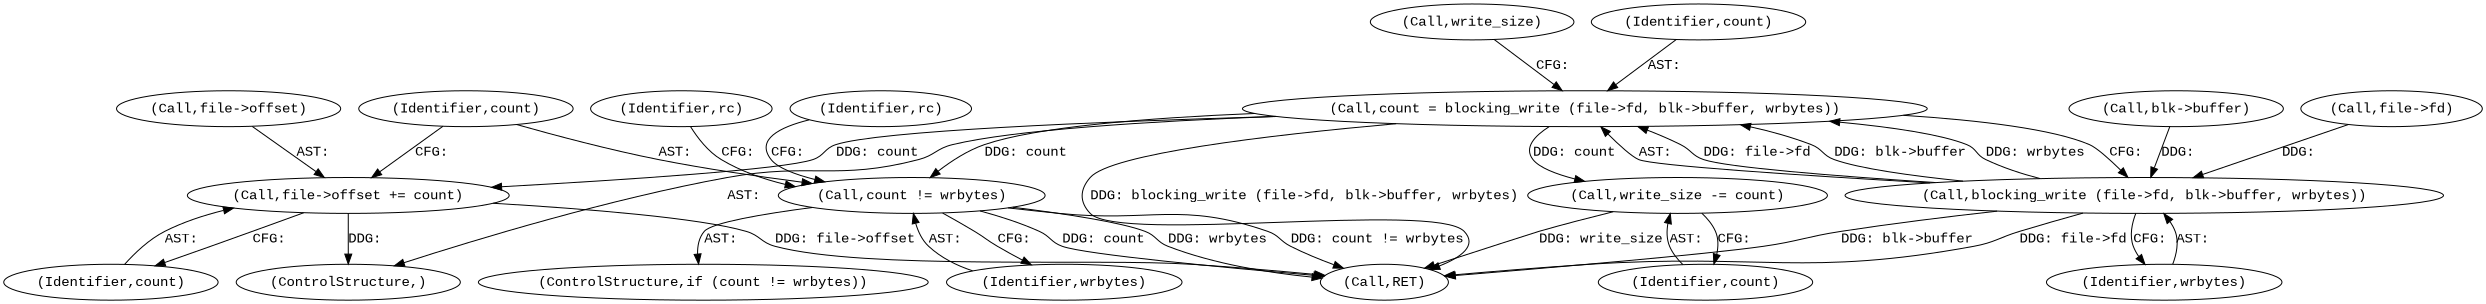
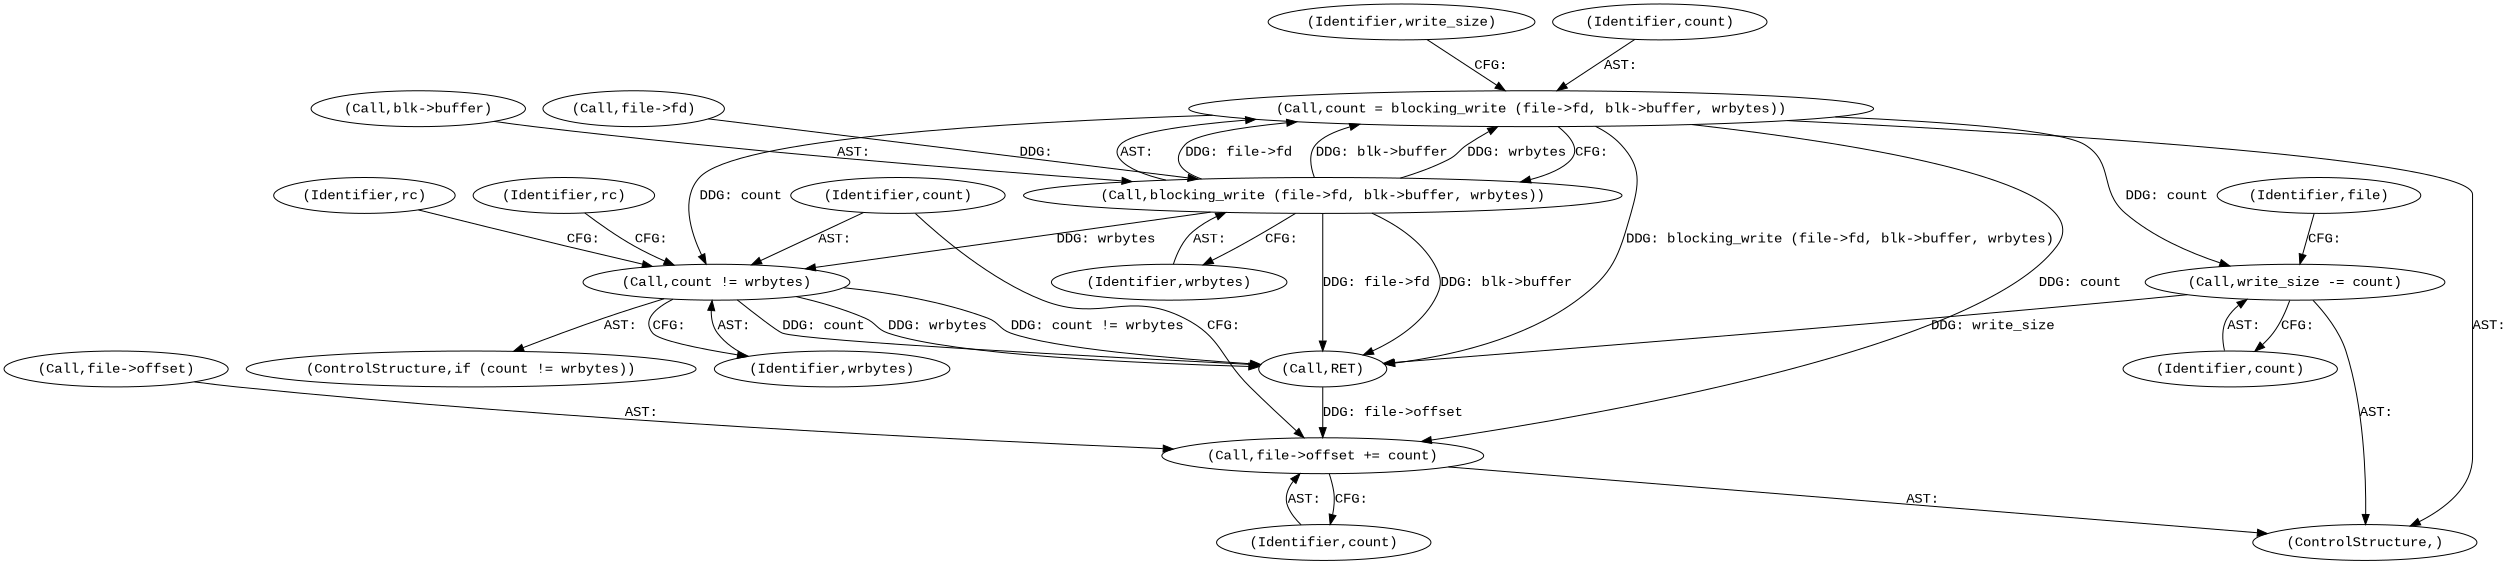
node "(Call,write_size)": label "(Call,write_size)" -> "(Identifier,write_size)"
edge "(Call,blk->buffer)" -> "(Call,blocking_write (file->fd, blk->buffer, wrbytes))": label "DDG: " -> "AST: "
node "(Identifier,file)": added
edge "(Call,file->offset += count)" -> "(ControlStructure,)": label "DDG: " -> "AST: "
edge "(Call,blocking_write (file->fd, blk->buffer, wrbytes))" -> "(Call,count != wrbytes)": added, label "DDG: wrbytes"
edge "(Call,file->offset += count)" -> "(Call,RET)": reversed
edge "(Call,write_size -= count)" -> "(ControlStructure,)": added, label "AST:"
